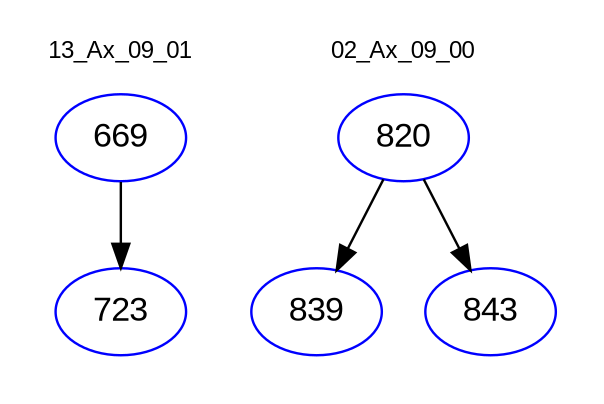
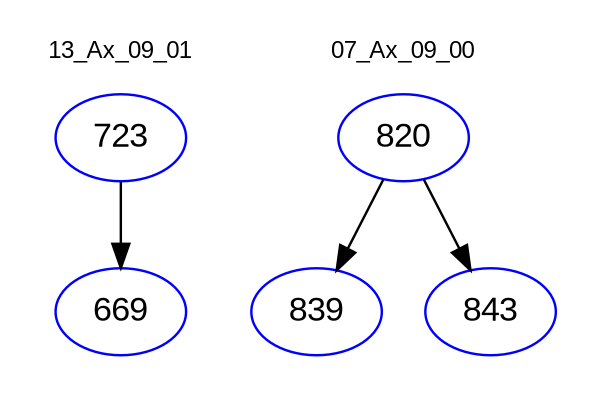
cluster "02_Ax_09_00": label "02_Ax_09_00" -> "07_Ax_09_00"
edge "669" -> "723": reversed
